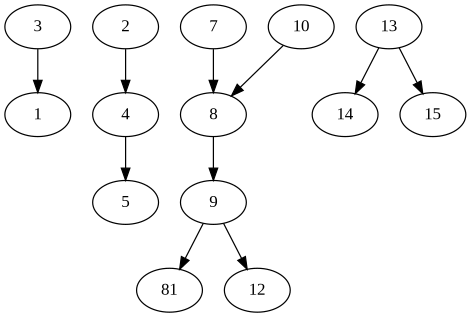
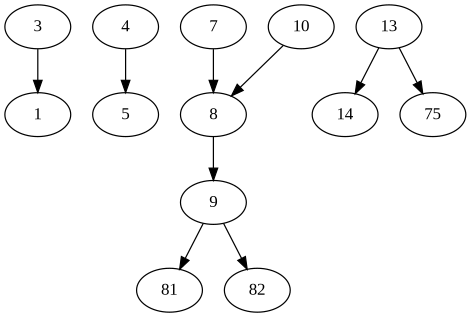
node "2": removed
node "15": label "15" -> "75"
node "12": label "12" -> "82"
